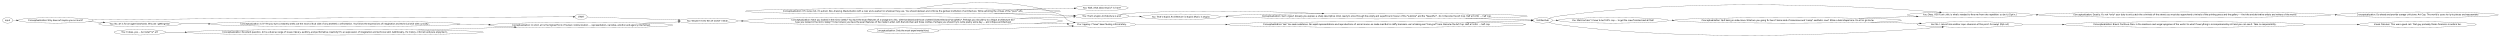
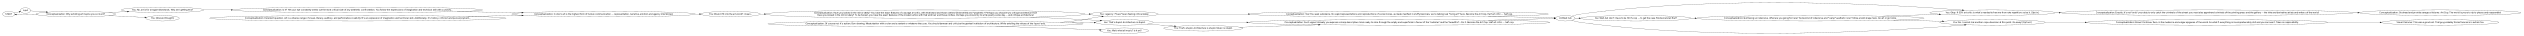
node "You: Wait, what about music? Is it art?": label "You: Wait, what about music? Is it art?" -> "You: Wait, what all music? Is it art?"
node "You: That's stupid. Architecture is and.": label "You: That's stupid. Architecture is and." -> "You: That's stupid. Architecture is stupid."
node "You: [Discard thought.]": added
edge "START" -> "You: Would I fit into the art world? I mean...": now "START" -> "input"
node "Conceptualization: Why does art inspire you so much?": label "Conceptualization: Why does art inspire you so much?" -> "Conceptualization: Why extolling art inspire you so much?"
node "Conceptualization: Only the most experimental kind.": removed
node "You: It does, yes -- but what *is* art?": removed
